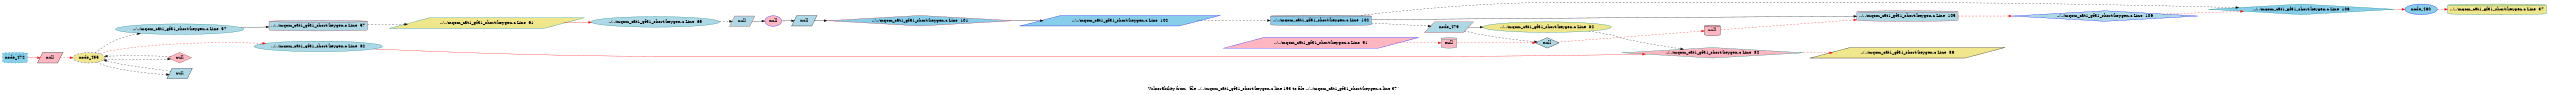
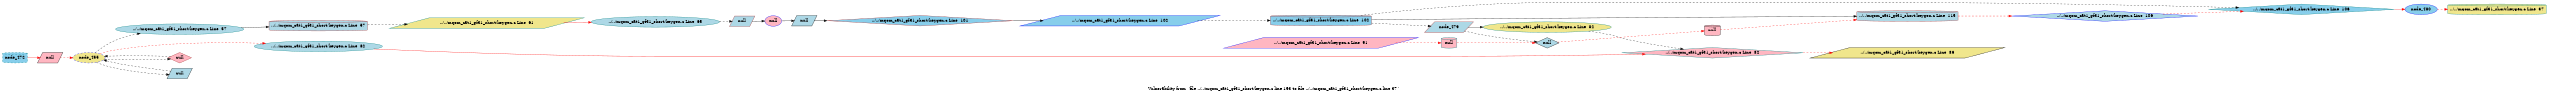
node "../../mqom_cat1_gf31_short/keygen.c Line  105": label "../../mqom_cat1_gf31_short/keygen.c Line  105" -> "../../mqom_cat1_gf31_short/keygen.c Line  115"
